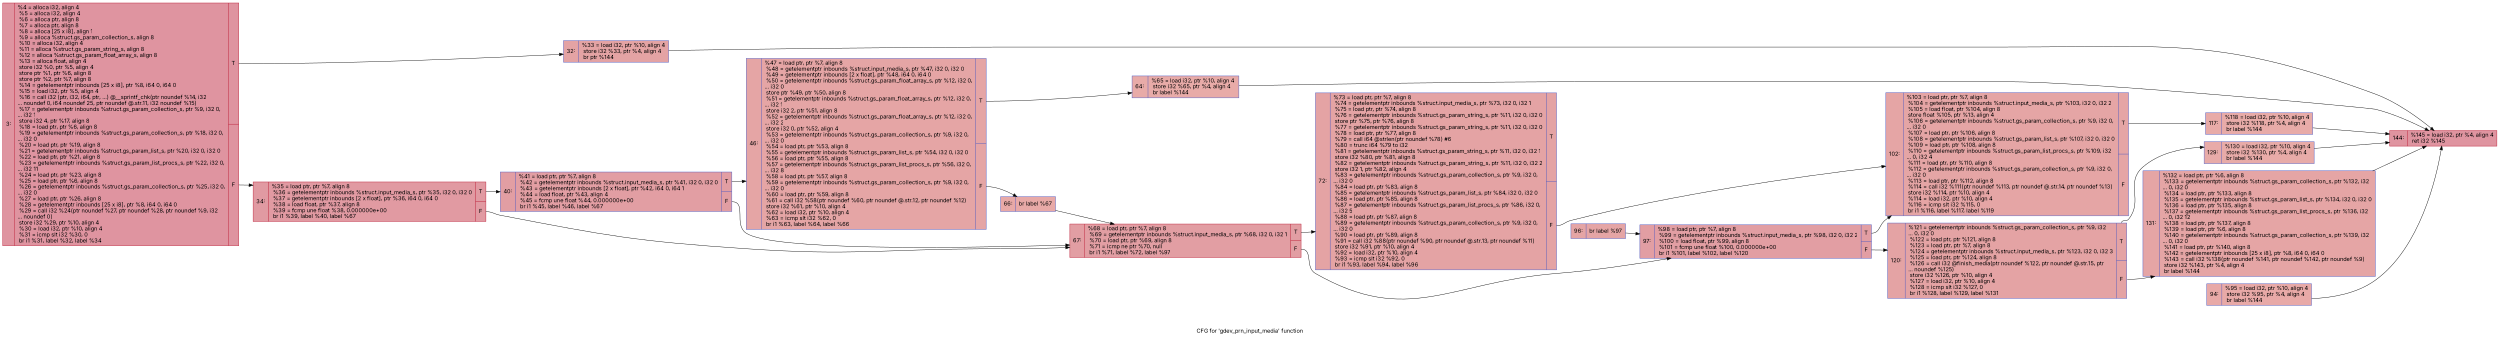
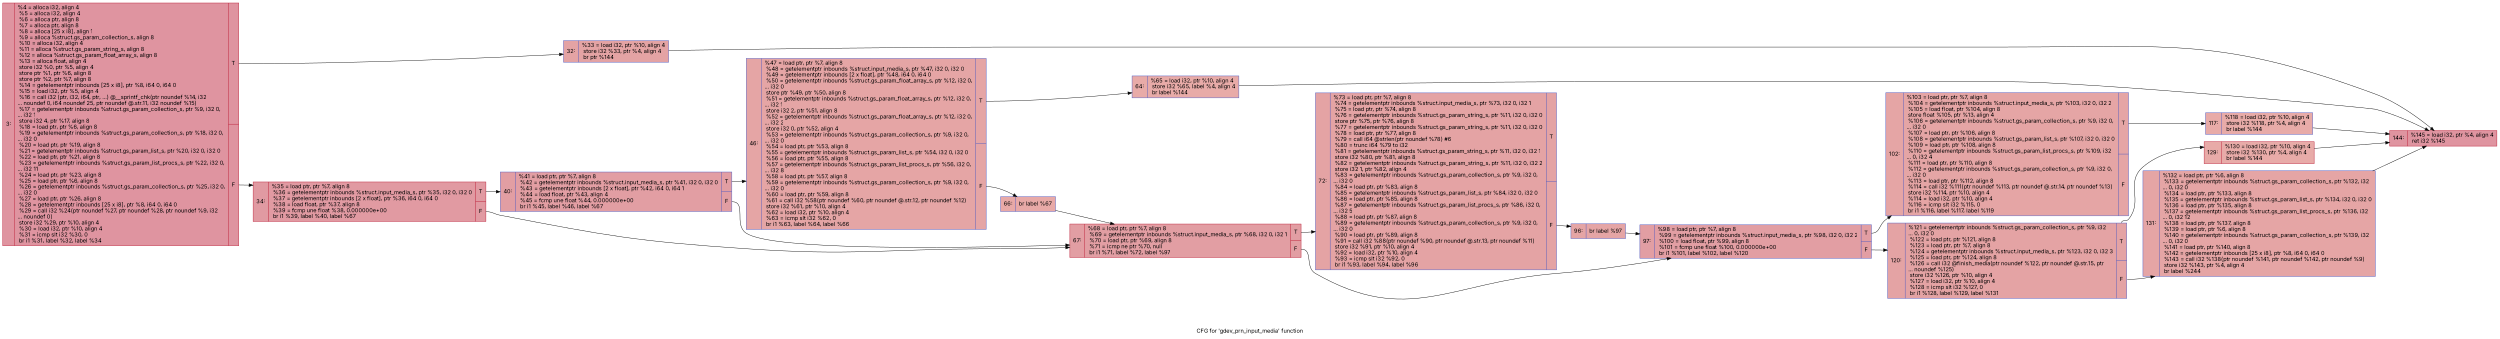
node "64:": text "store i32 %65, ptr %4, align 4" -> "store i32 %65, label %4, align 4"
node "129:": color #3d50c3ff -> #b70d28ff
edge "72:" -> "102:": now "72:" -> "96:"
node "131:": text "br label %144" -> "br label %244"
node "94:": removed
